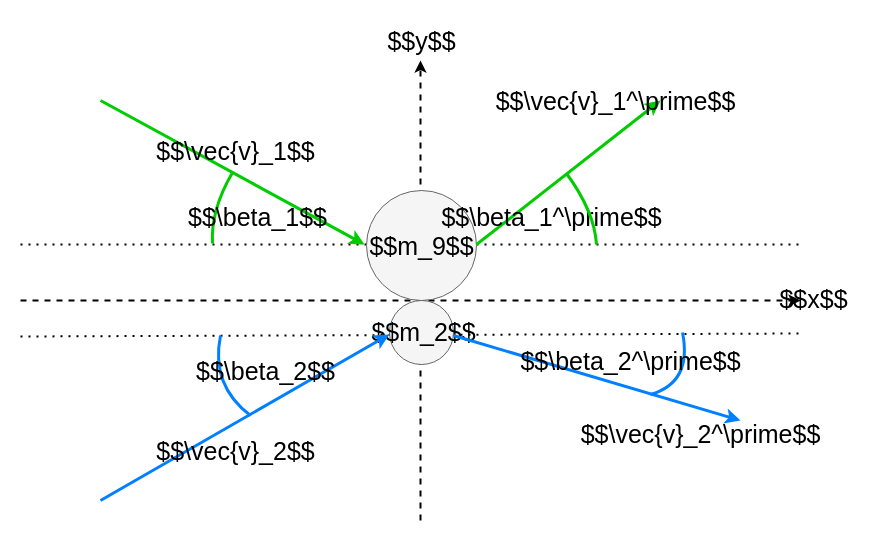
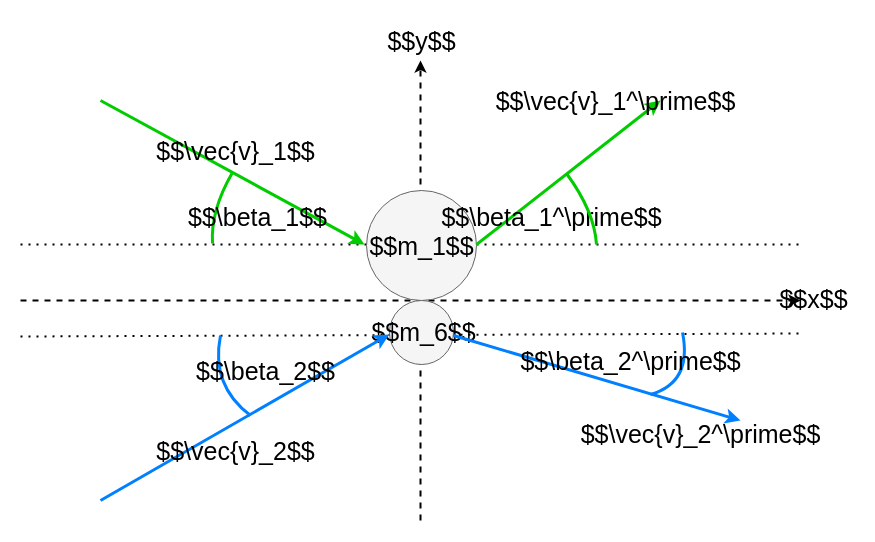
node "$$m_9$$": label "$$m_9$$" -> "$$m_1$$"
node "$$m_2$$": label "$$m_2$$" -> "$$m_6$$"
